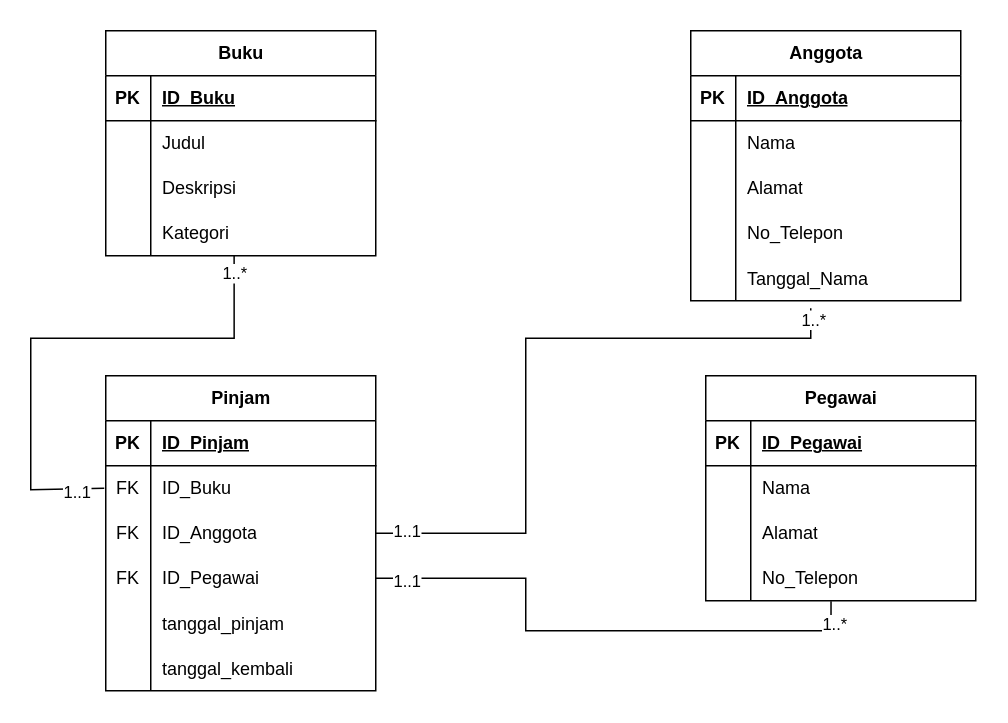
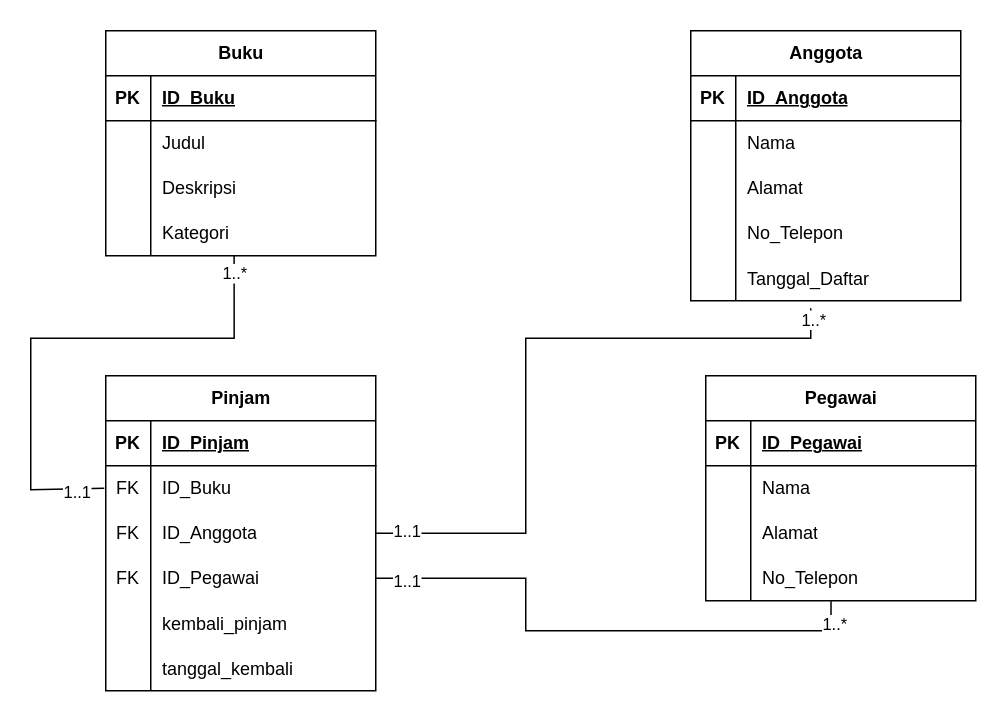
node "Tanggal_Nama": label "Tanggal_Nama" -> "Tanggal_Daftar"
node "tanggal_pinjam": label "tanggal_pinjam" -> "kembali_pinjam"
